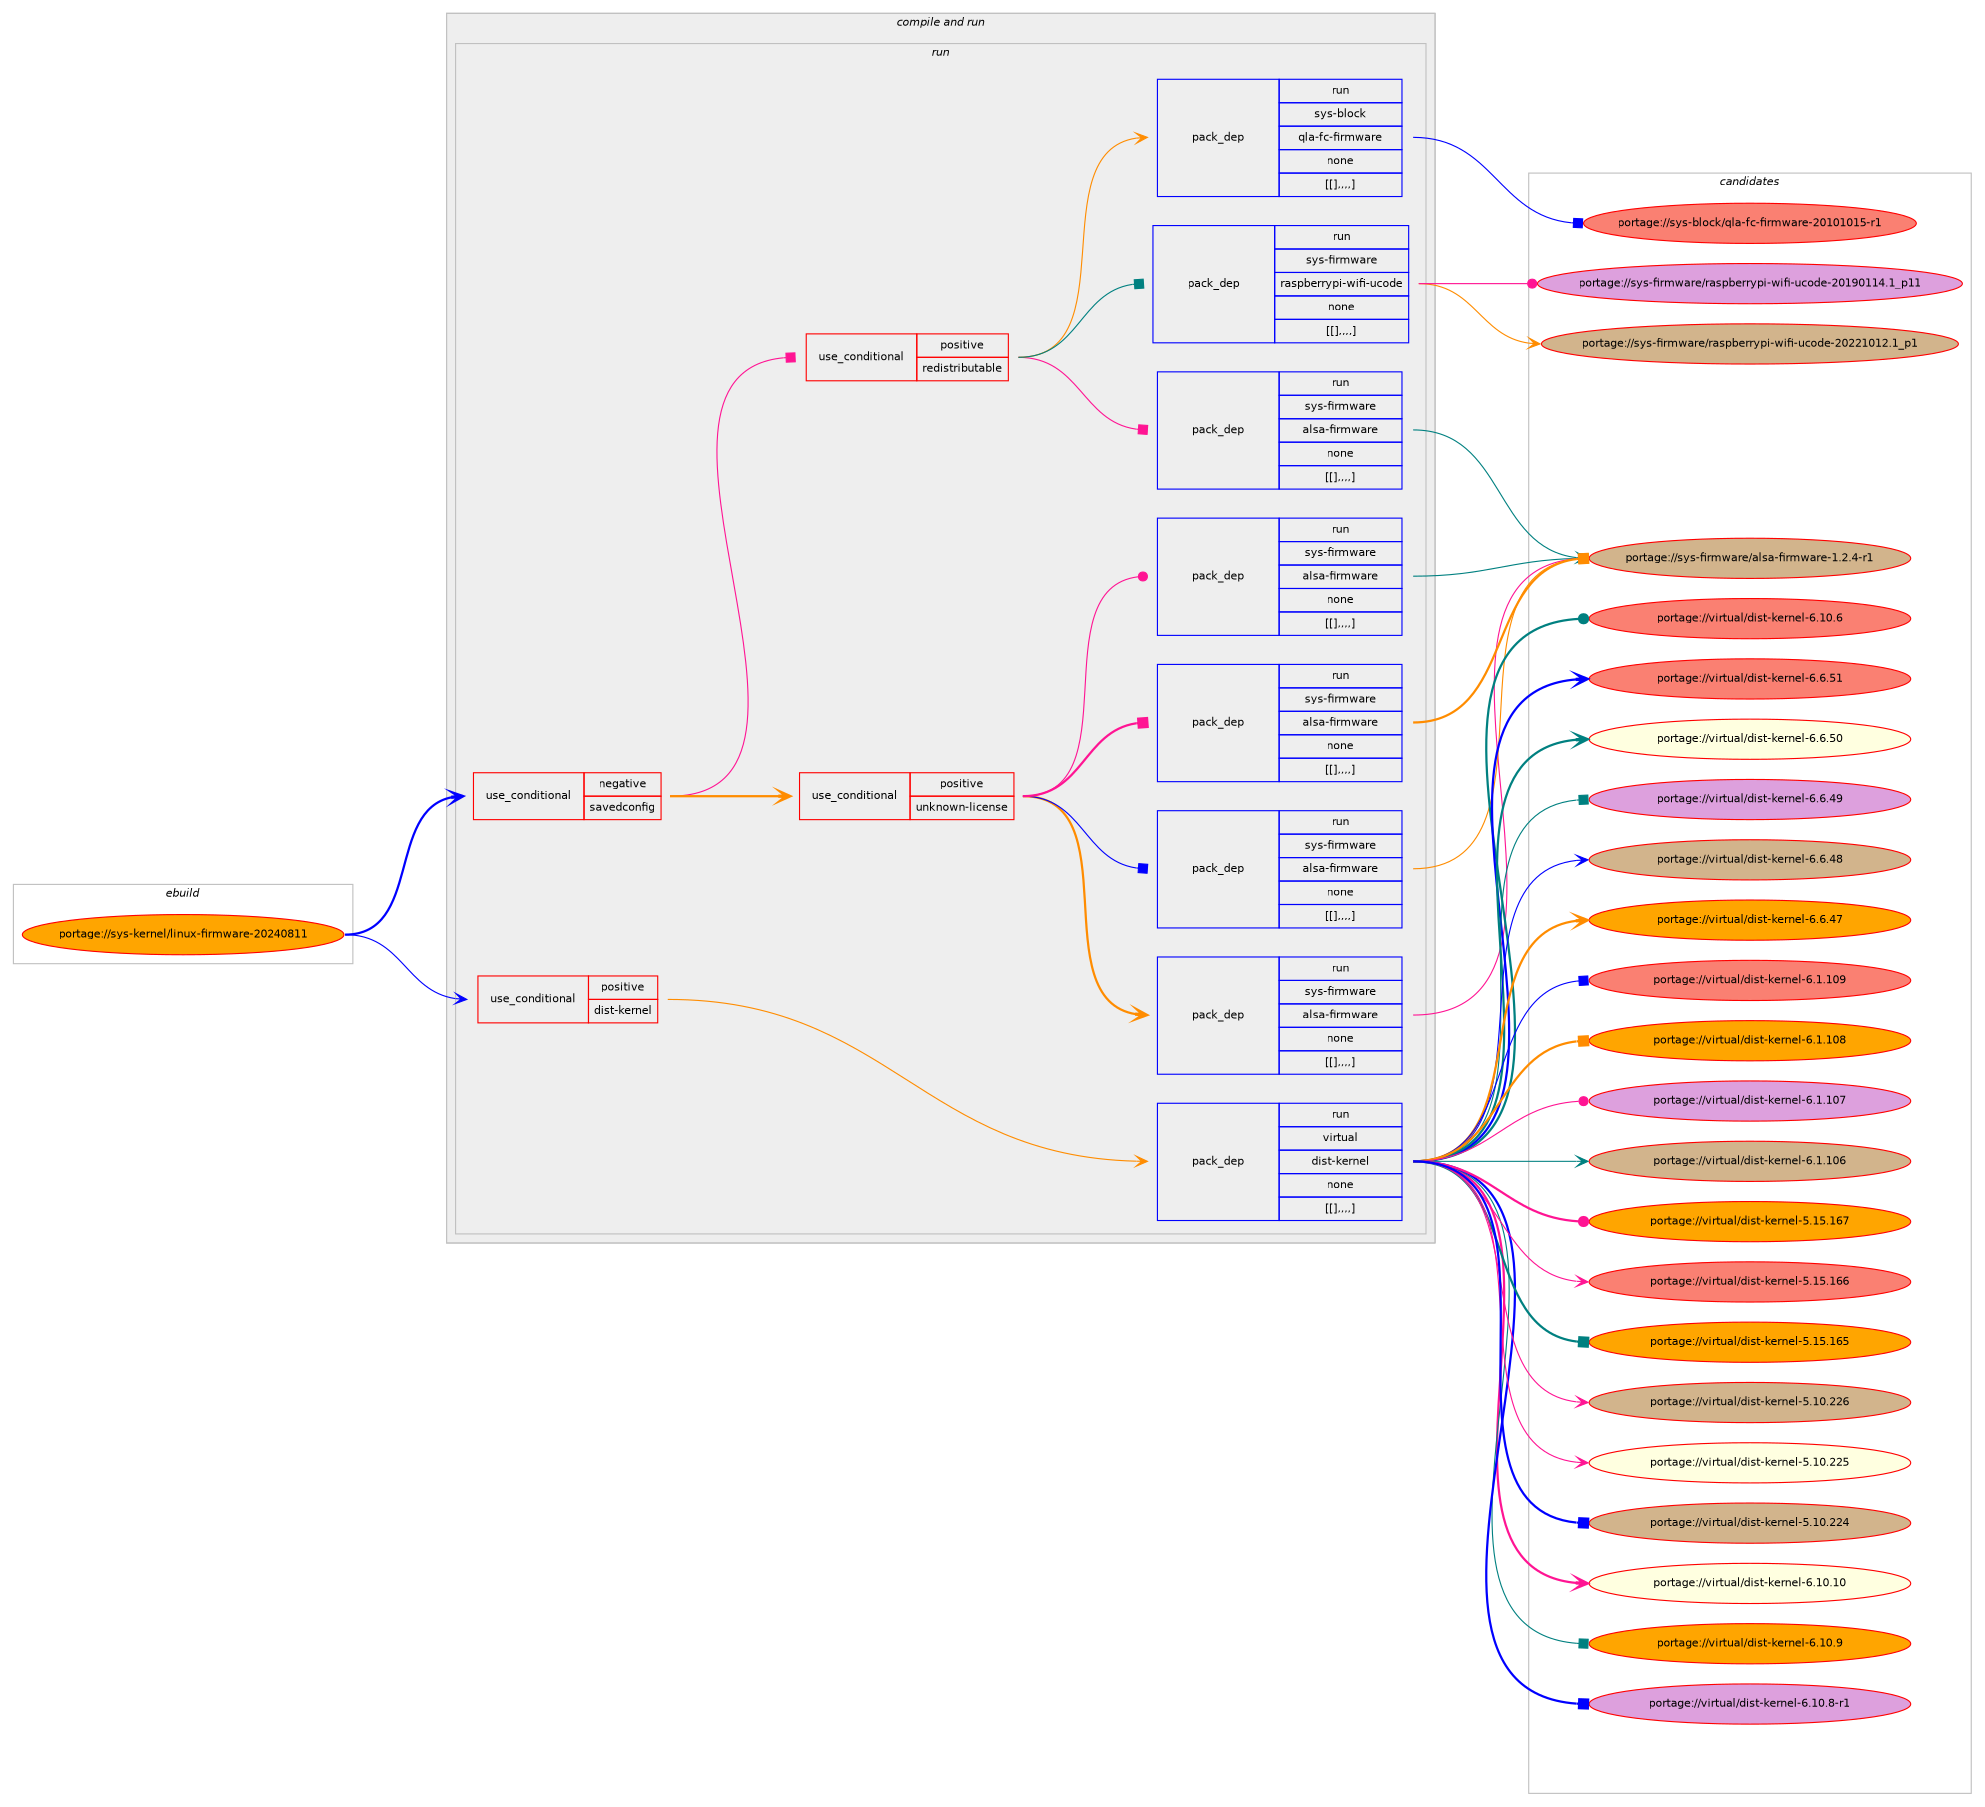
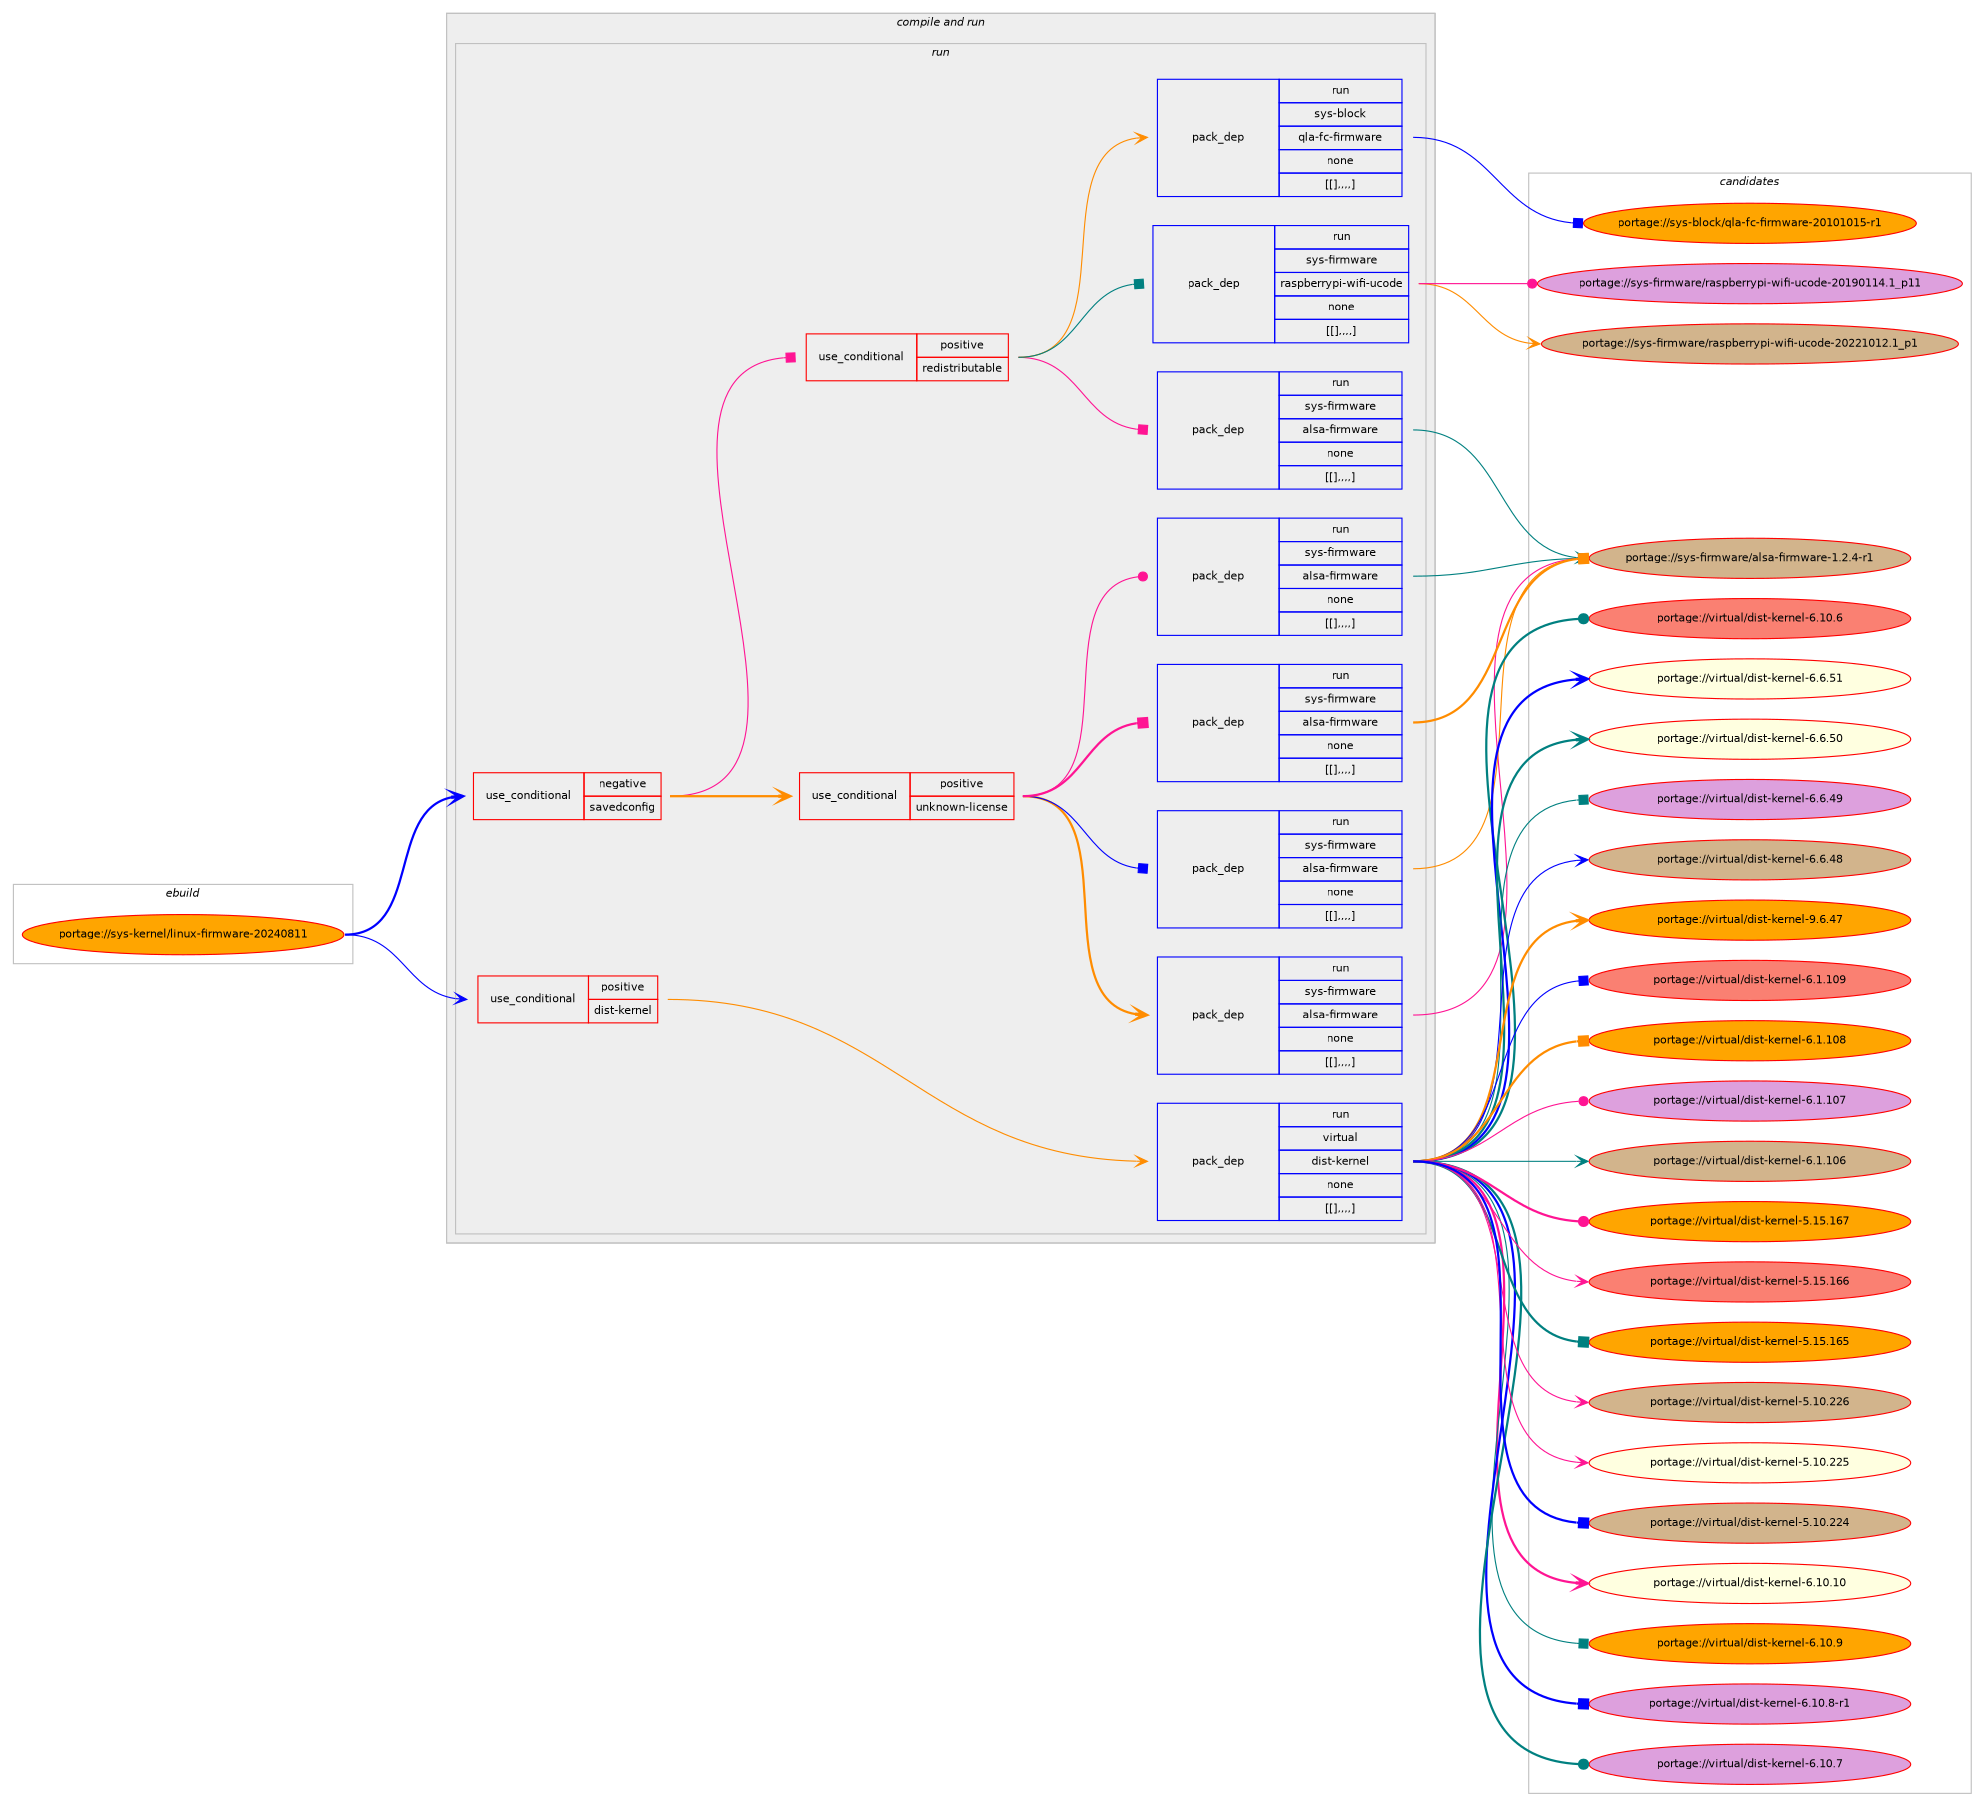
node "portage://sys-block/qla-fc-firmware-20101015-r1": fillcolor salmon -> orange
node "portage://virtual/dist-kernel-6.6.51": fillcolor salmon -> lightyellow
node "portage://virtual/dist-kernel-6.6.47": label "portage://virtual/dist-kernel-6.6.47" -> "portage://virtual/dist-kernel-9.6.47"
node "portage://virtual/dist-kernel-6.10.7": added
